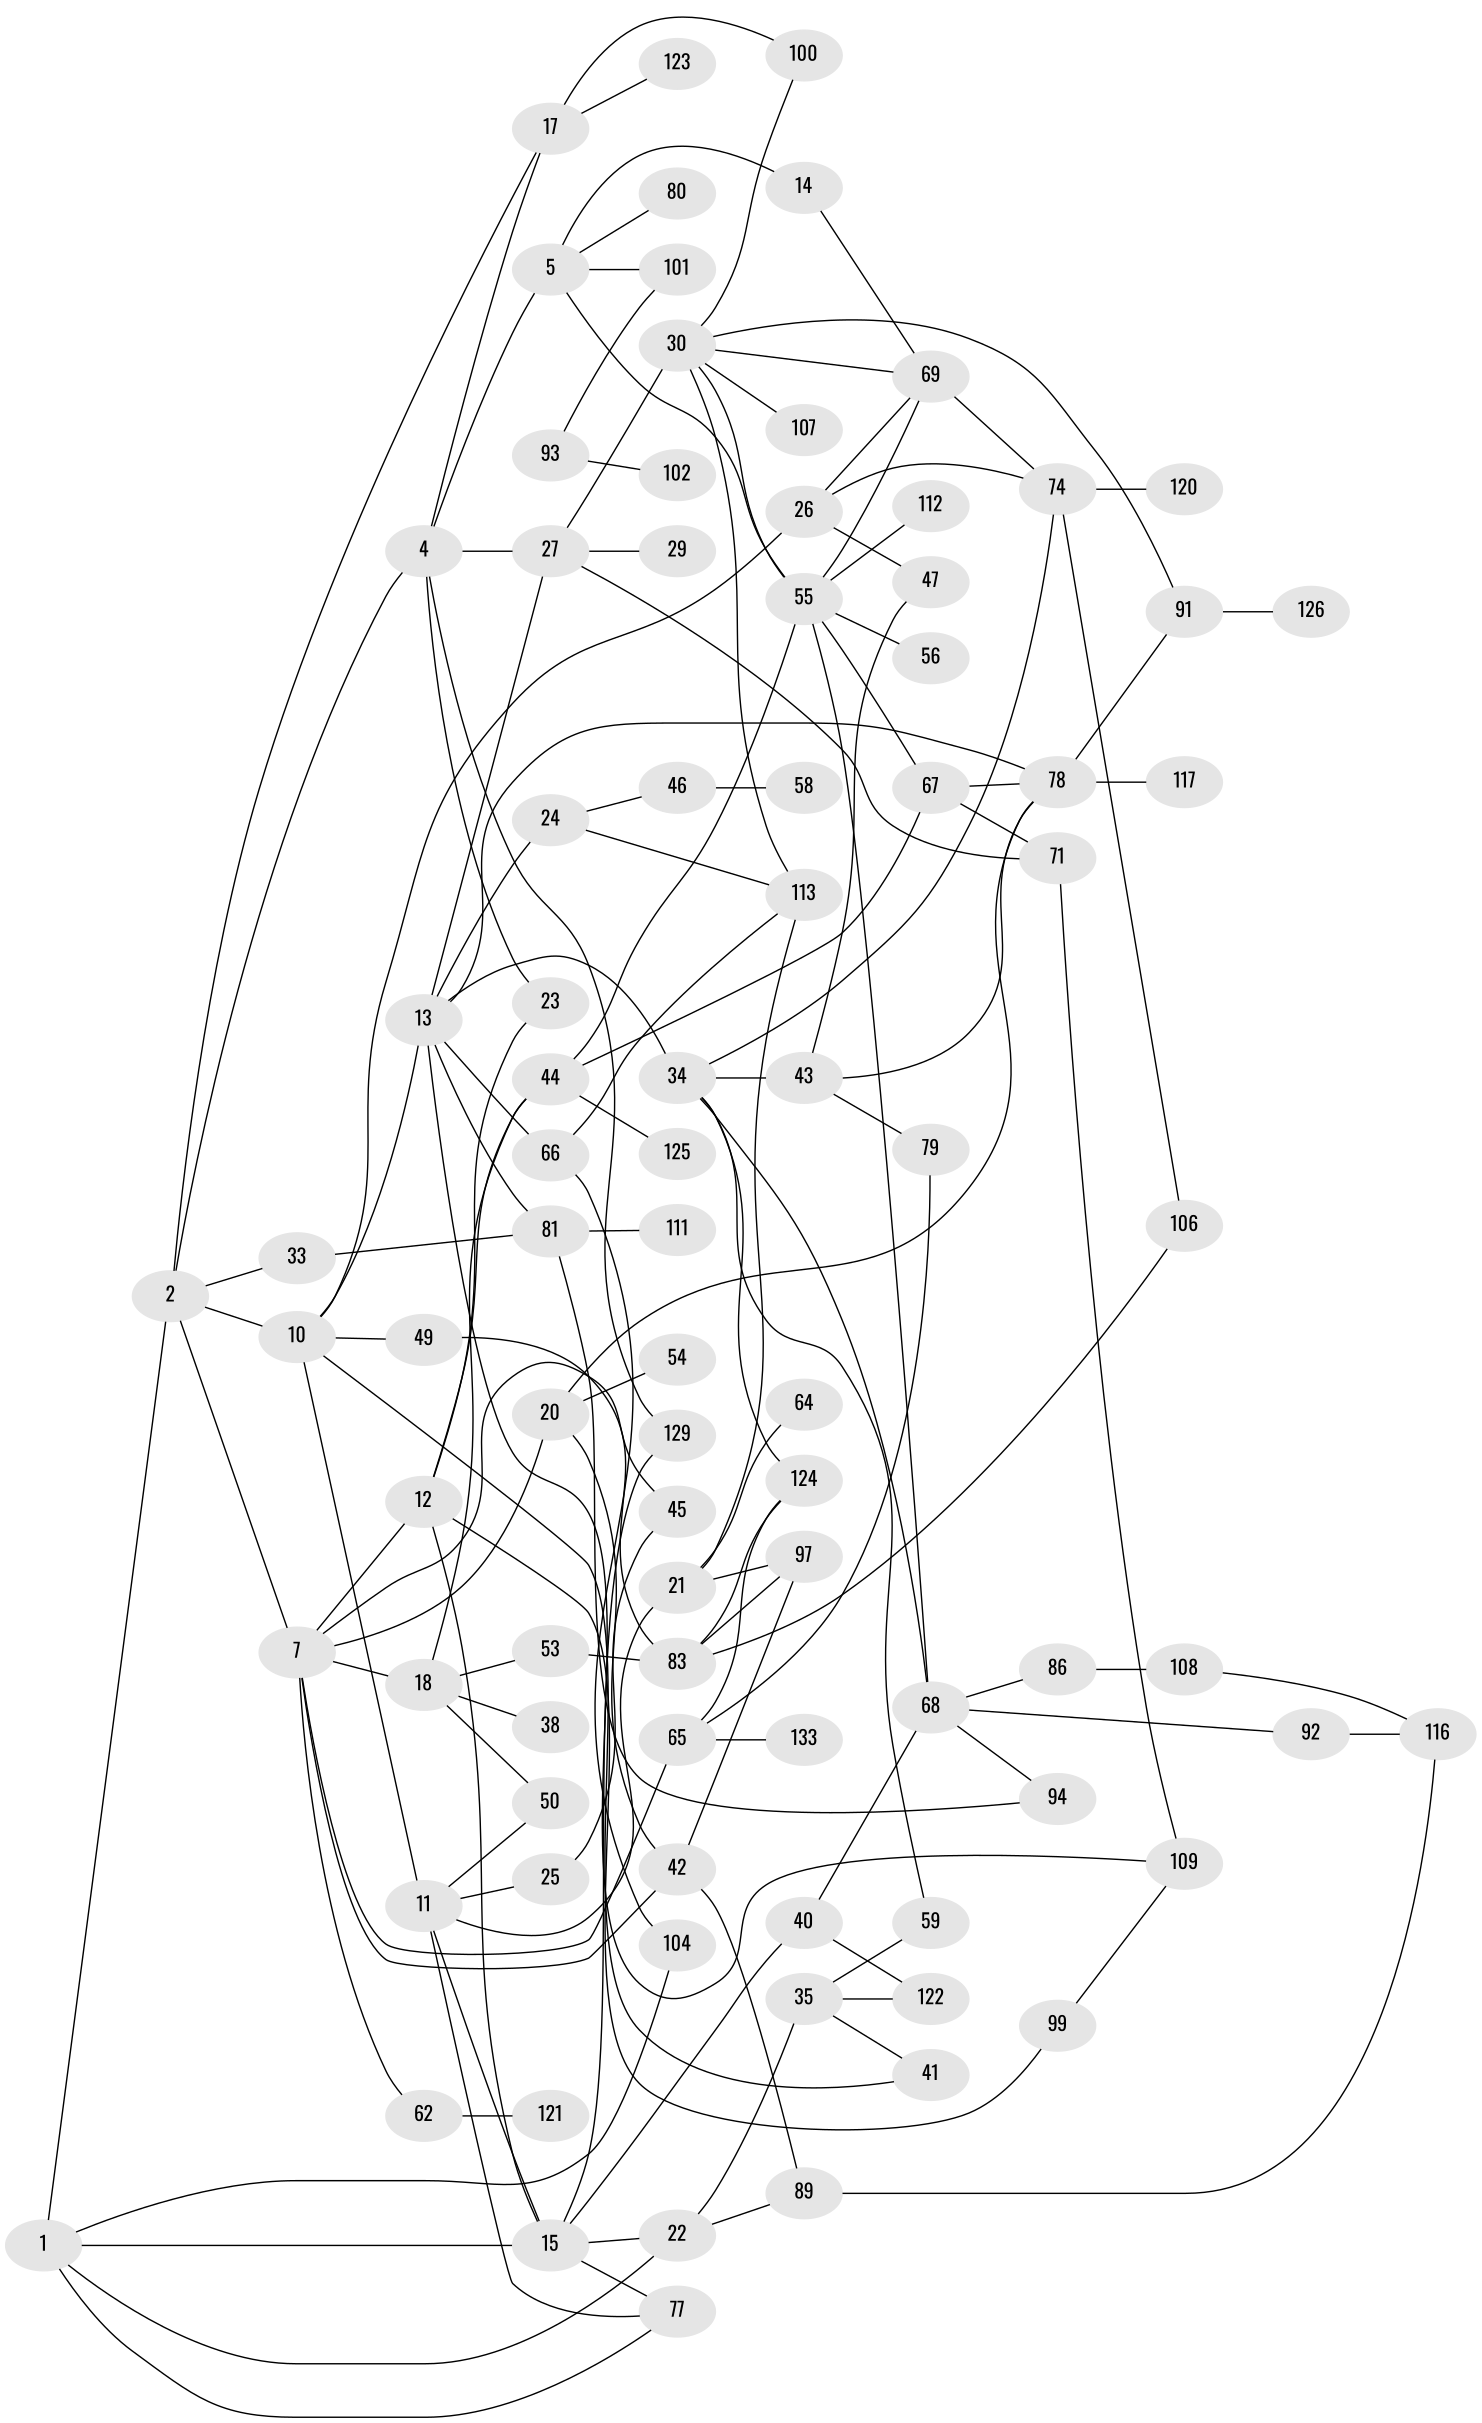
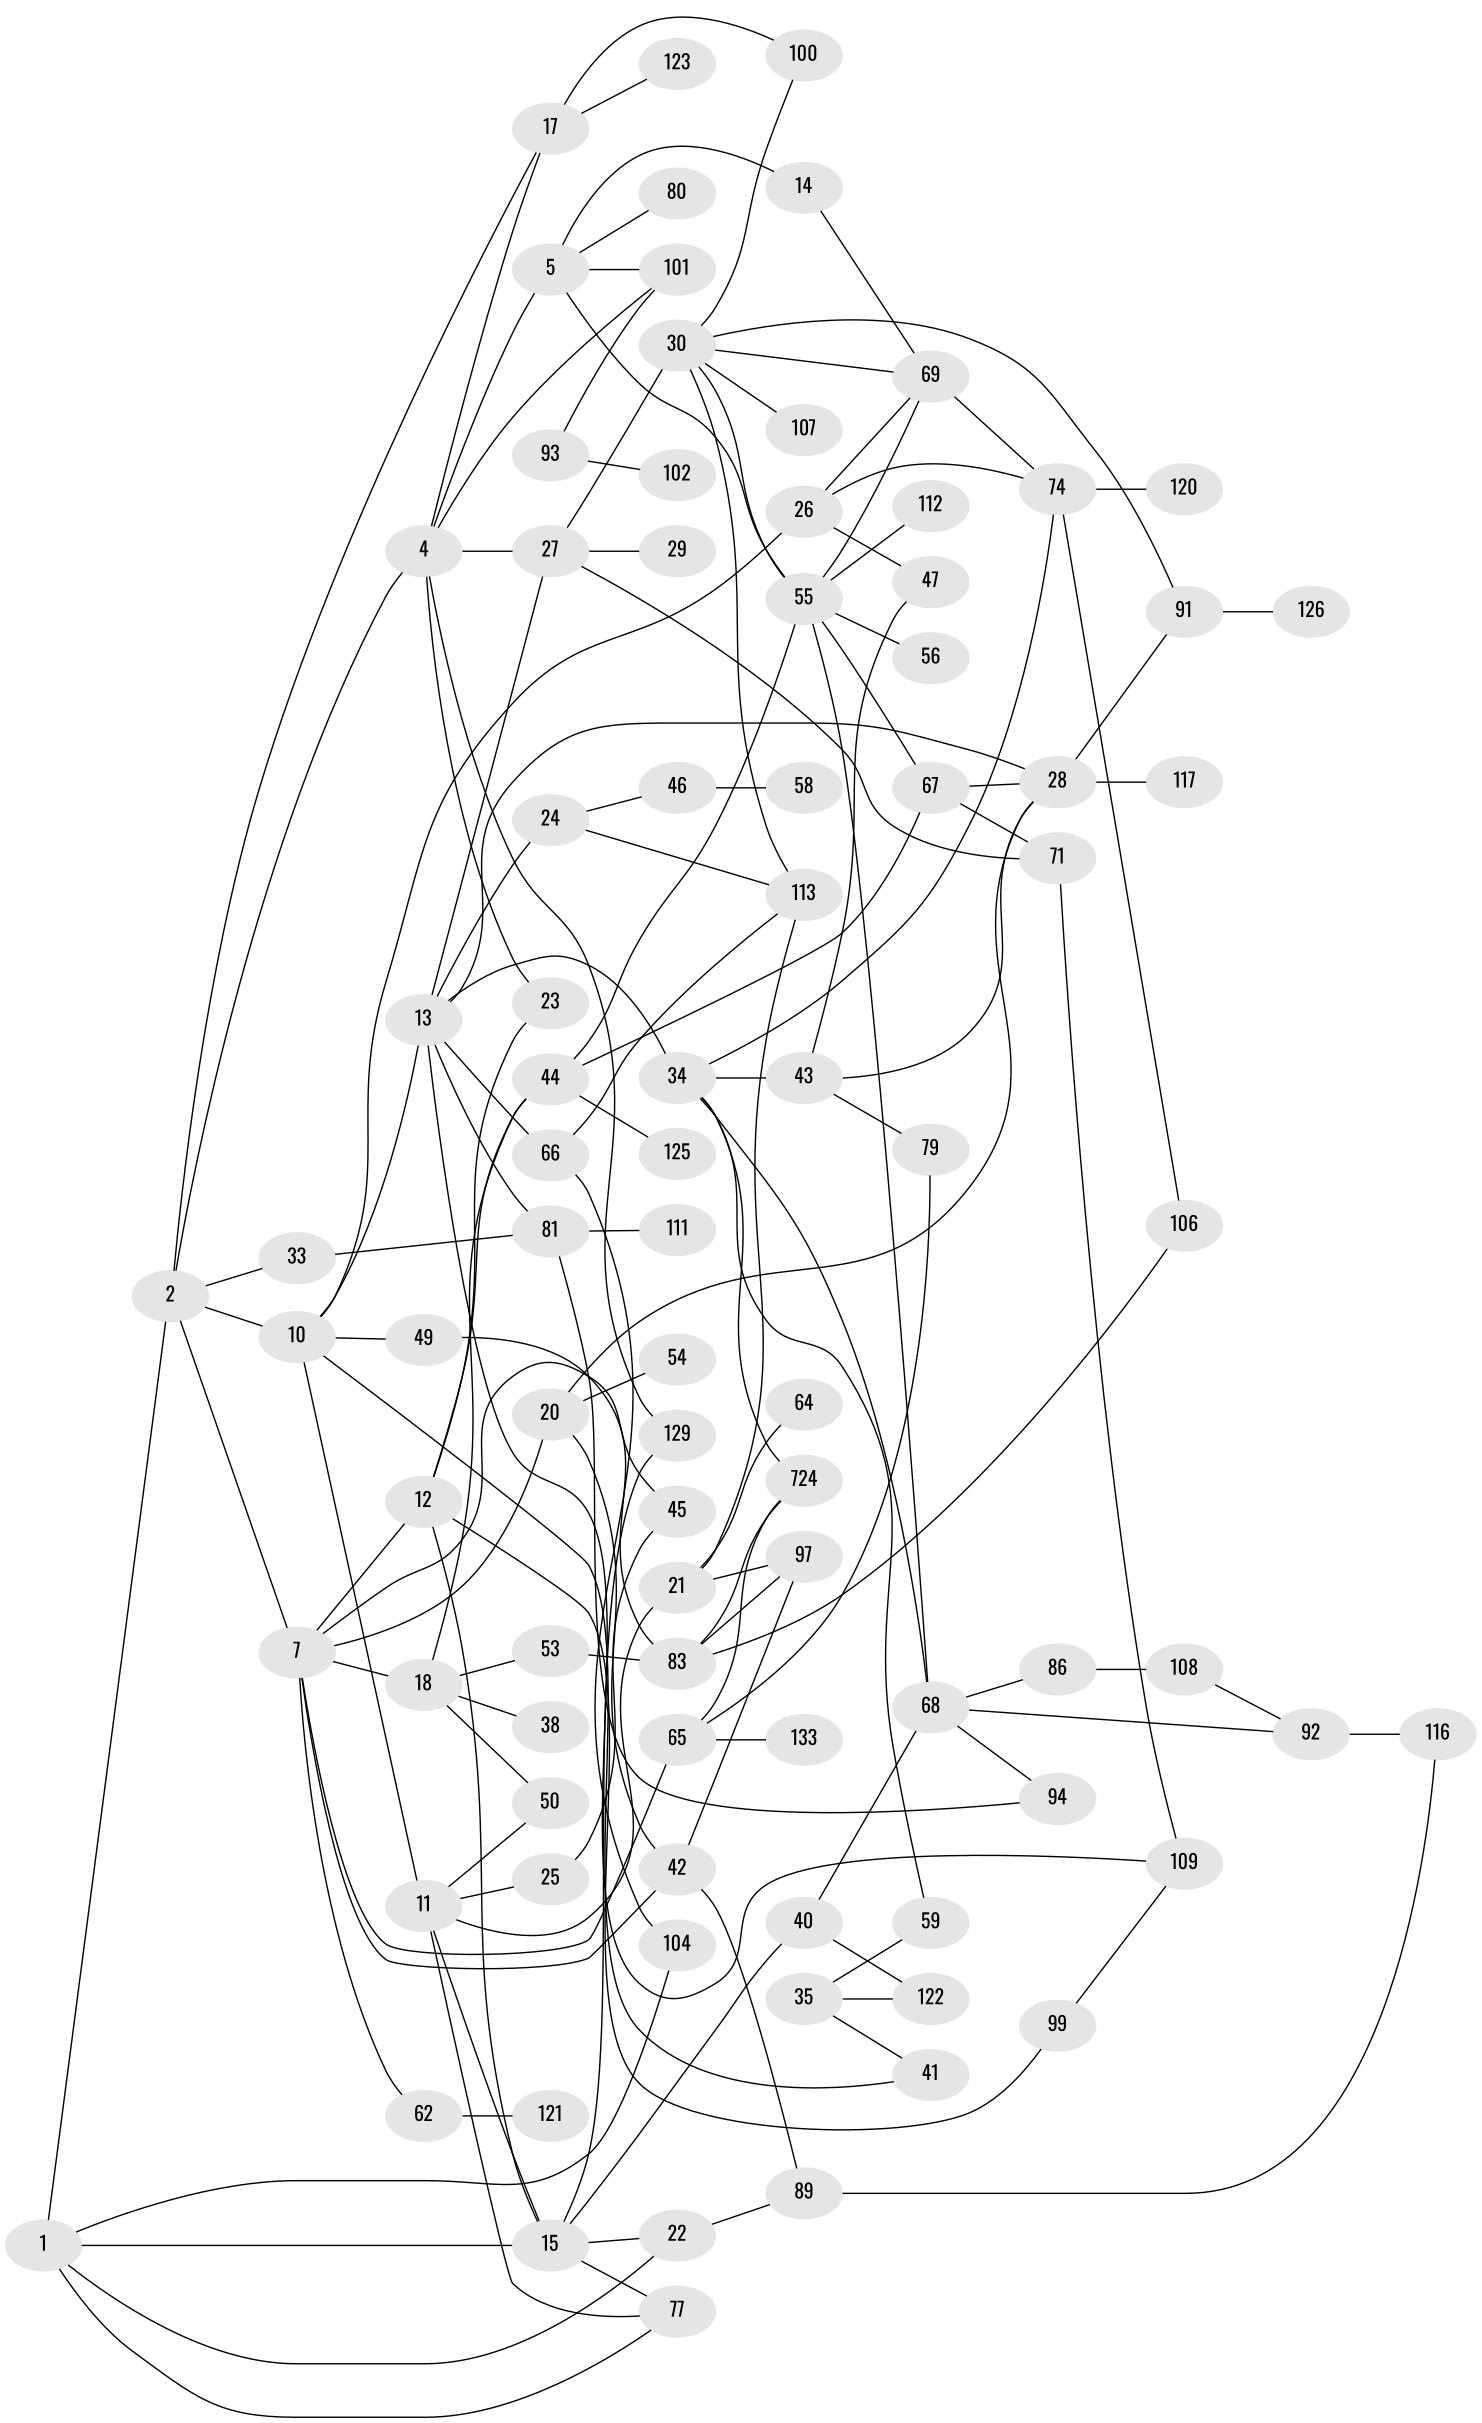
edge "101" -- "4": added
node "78": label "78" -> "28"
node "124": label "124" -> "724"
edge "108" -- "116": now "108" -- "92"
edge "35" -- "22": removed
